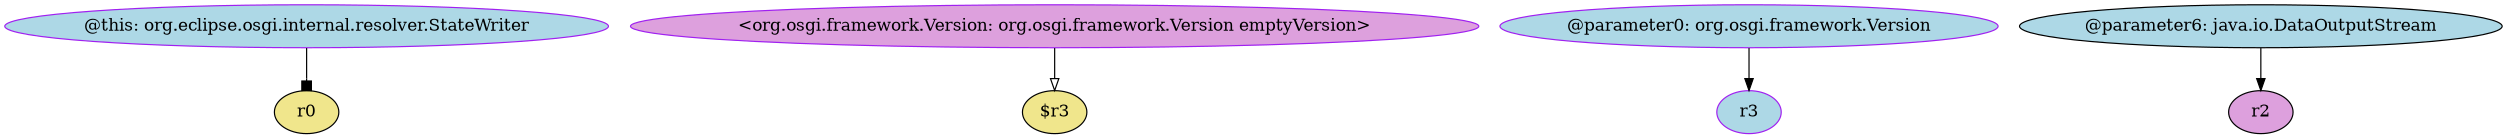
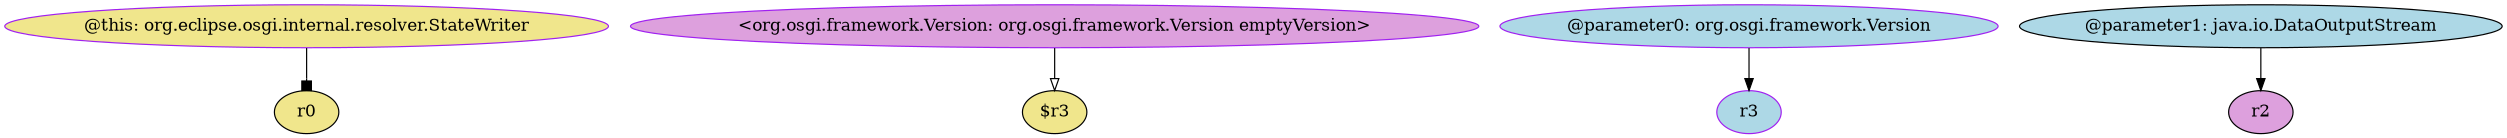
node "@this: org.eclipse.osgi.internal.resolver.StateWriter": fillcolor lightblue -> khaki
node "@parameter6: java.io.DataOutputStream": label "@parameter6: java.io.DataOutputStream" -> "@parameter1: java.io.DataOutputStream"
